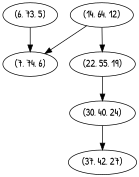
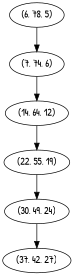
node "(6, 73, 5)": label "(6, 73, 5)" -> "(6, 78, 5)"
edge "(14, 64, 12)" -> "(7, 74, 6)": reversed
node "(30, 40, 24)": label "(30, 40, 24)" -> "(30, 49, 24)"
